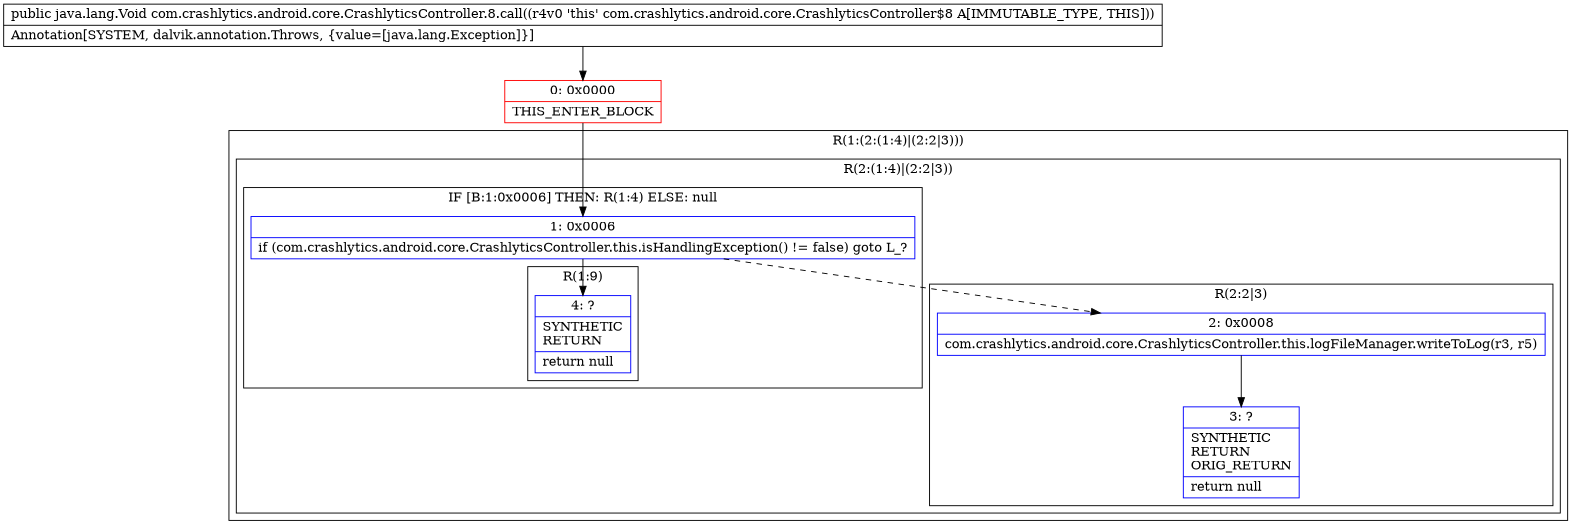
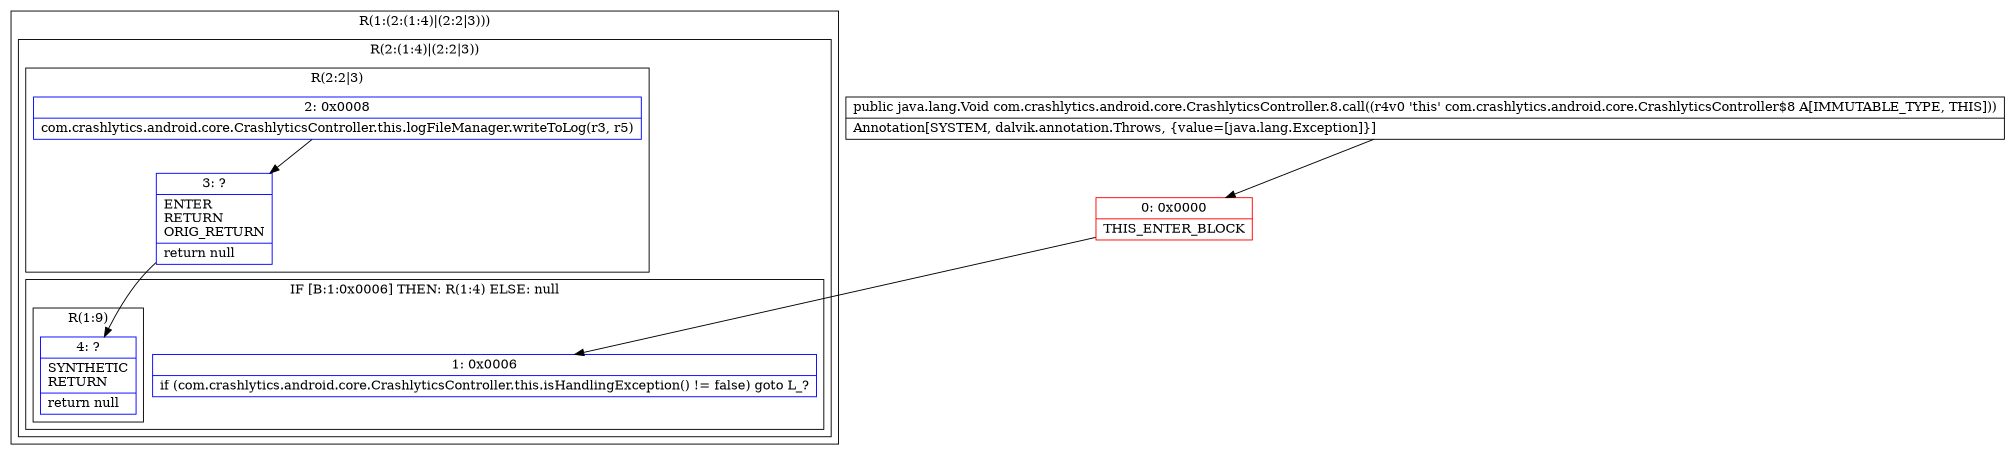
edge "1: 0x0006" -> "4: ?": now "3: ?" -> "4: ?"
edge "1: 0x0006" -> "2: 0x0008": removed
node "3: ?": text "SYNTHETIC" -> "ENTER"
